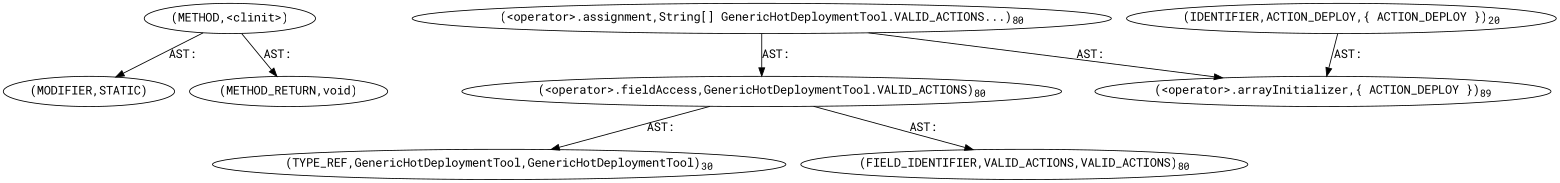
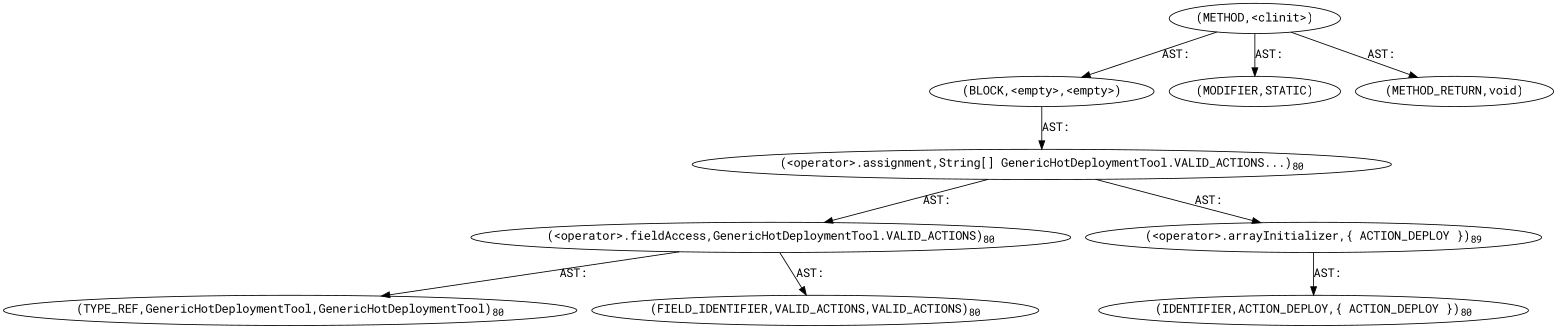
node "(IDENTIFIER,ACTION_DEPLOY,{ ACTION_DEPLOY })": text "20" -> "80"
edge "(IDENTIFIER,ACTION_DEPLOY,{ ACTION_DEPLOY })" -> "(<operator>.arrayInitializer,{ ACTION_DEPLOY })": reversed
node "(BLOCK,<empty>,<empty>)": added
node "(TYPE_REF,GenericHotDeploymentTool,GenericHotDeploymentTool)": text "30" -> "80"
